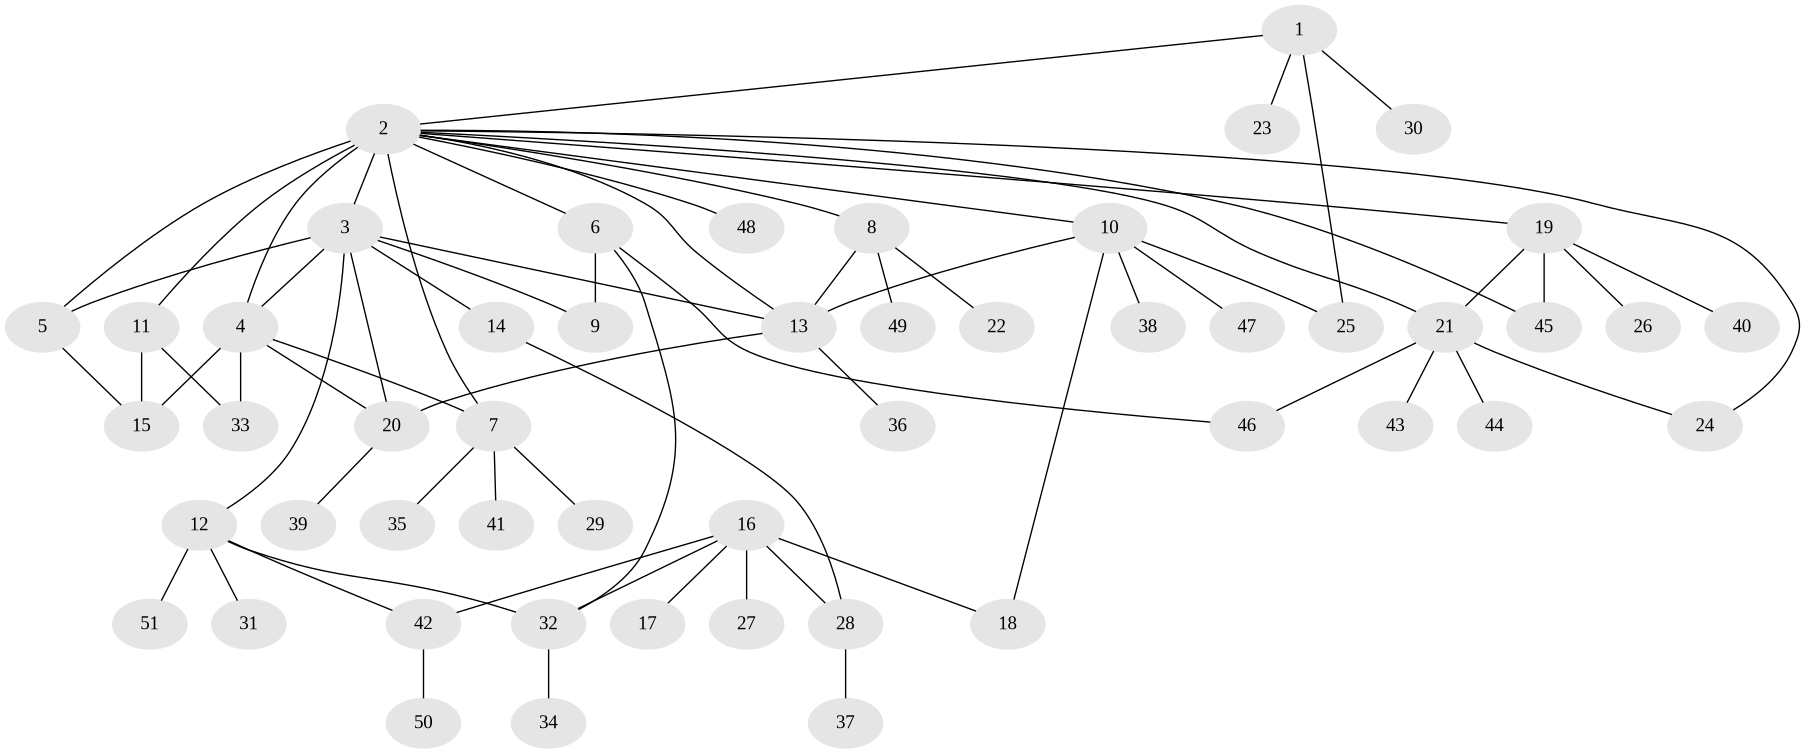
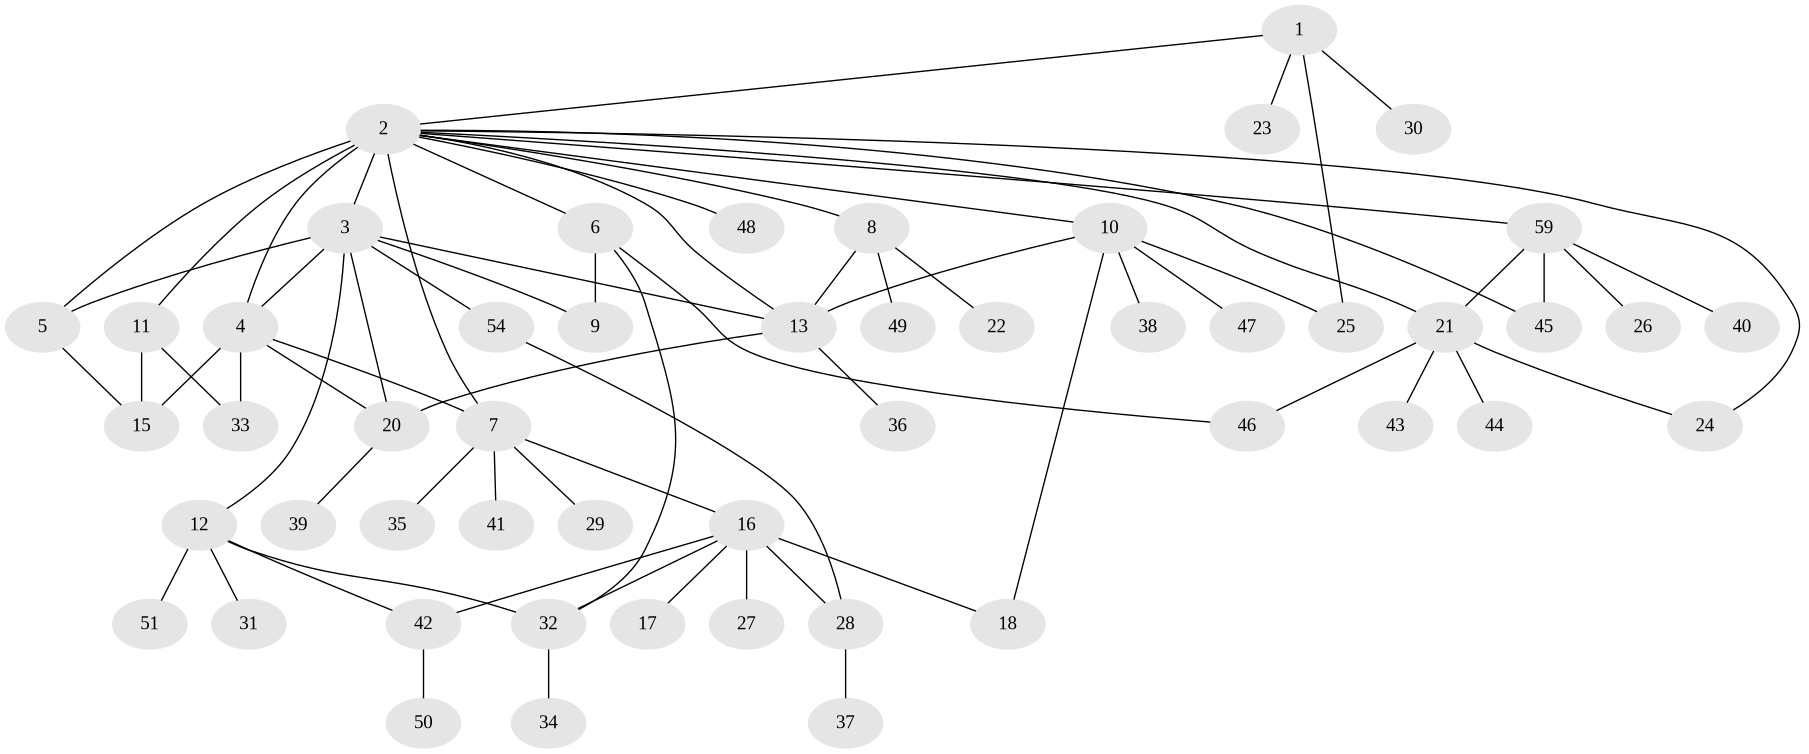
node "19": label "19" -> "59"
node "14": label "14" -> "54"
edge "7" -- "16": added
